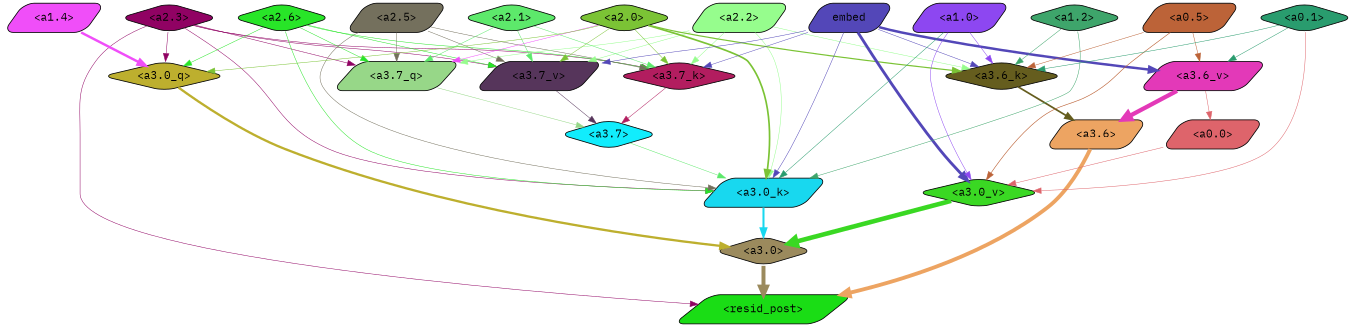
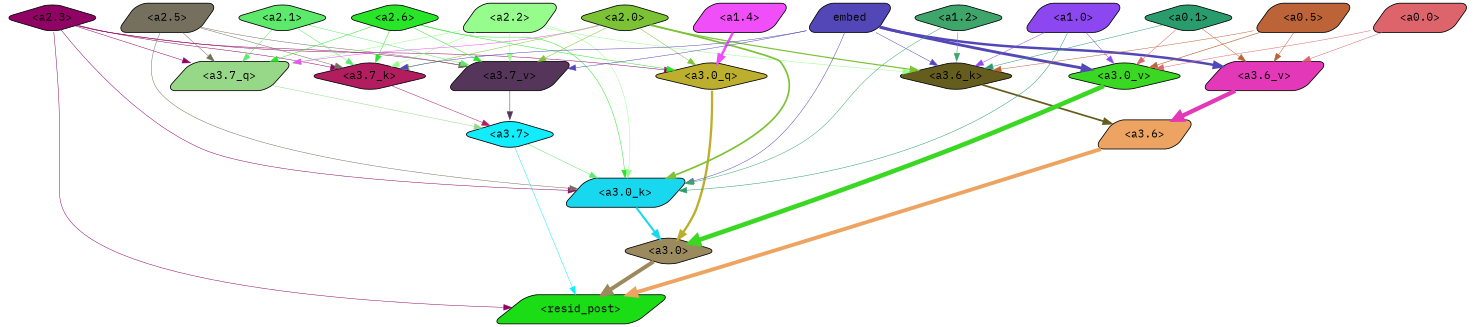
edge "<a0.1>" -> "<a3.6_v>": color #299c6e -> #bc6338
edge "<a3.6_v>" -> "<a0.0>": reversed
edge "<a3.7>" -> "<resid_post>": added
